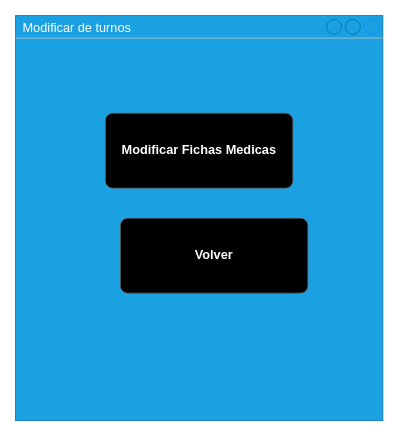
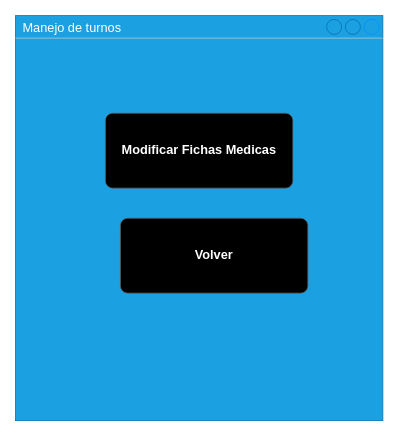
node "Modificar de turnos": label "Modificar de turnos" -> "Manejo de turnos"
